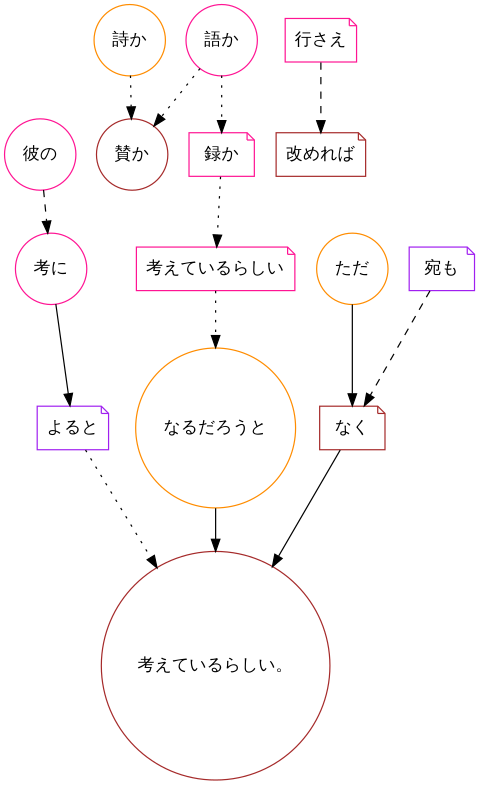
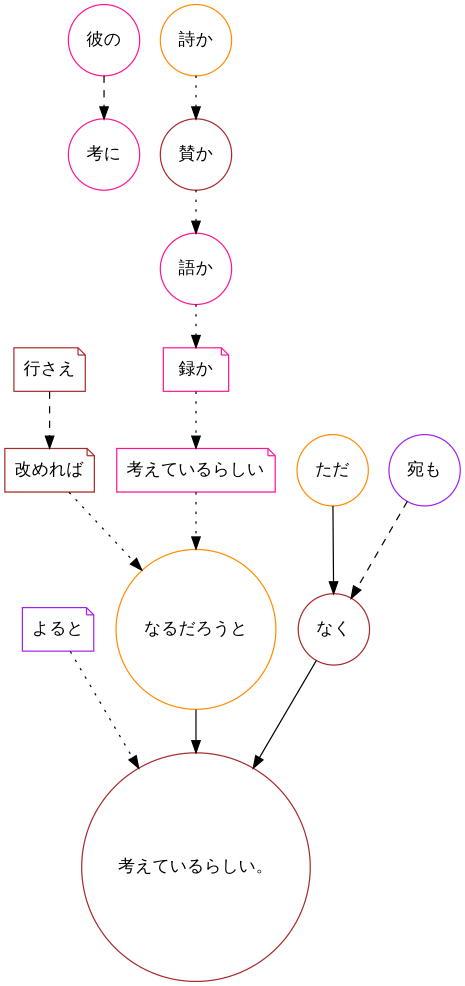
node "行さえ": color deeppink -> brown
edge "語か" -> "賛か": reversed
node "宛も": shape note -> circle
edge "考に" -> "よると": removed
node "なく": shape note -> circle
edge "改めれば" -> "なるだろうと": added
